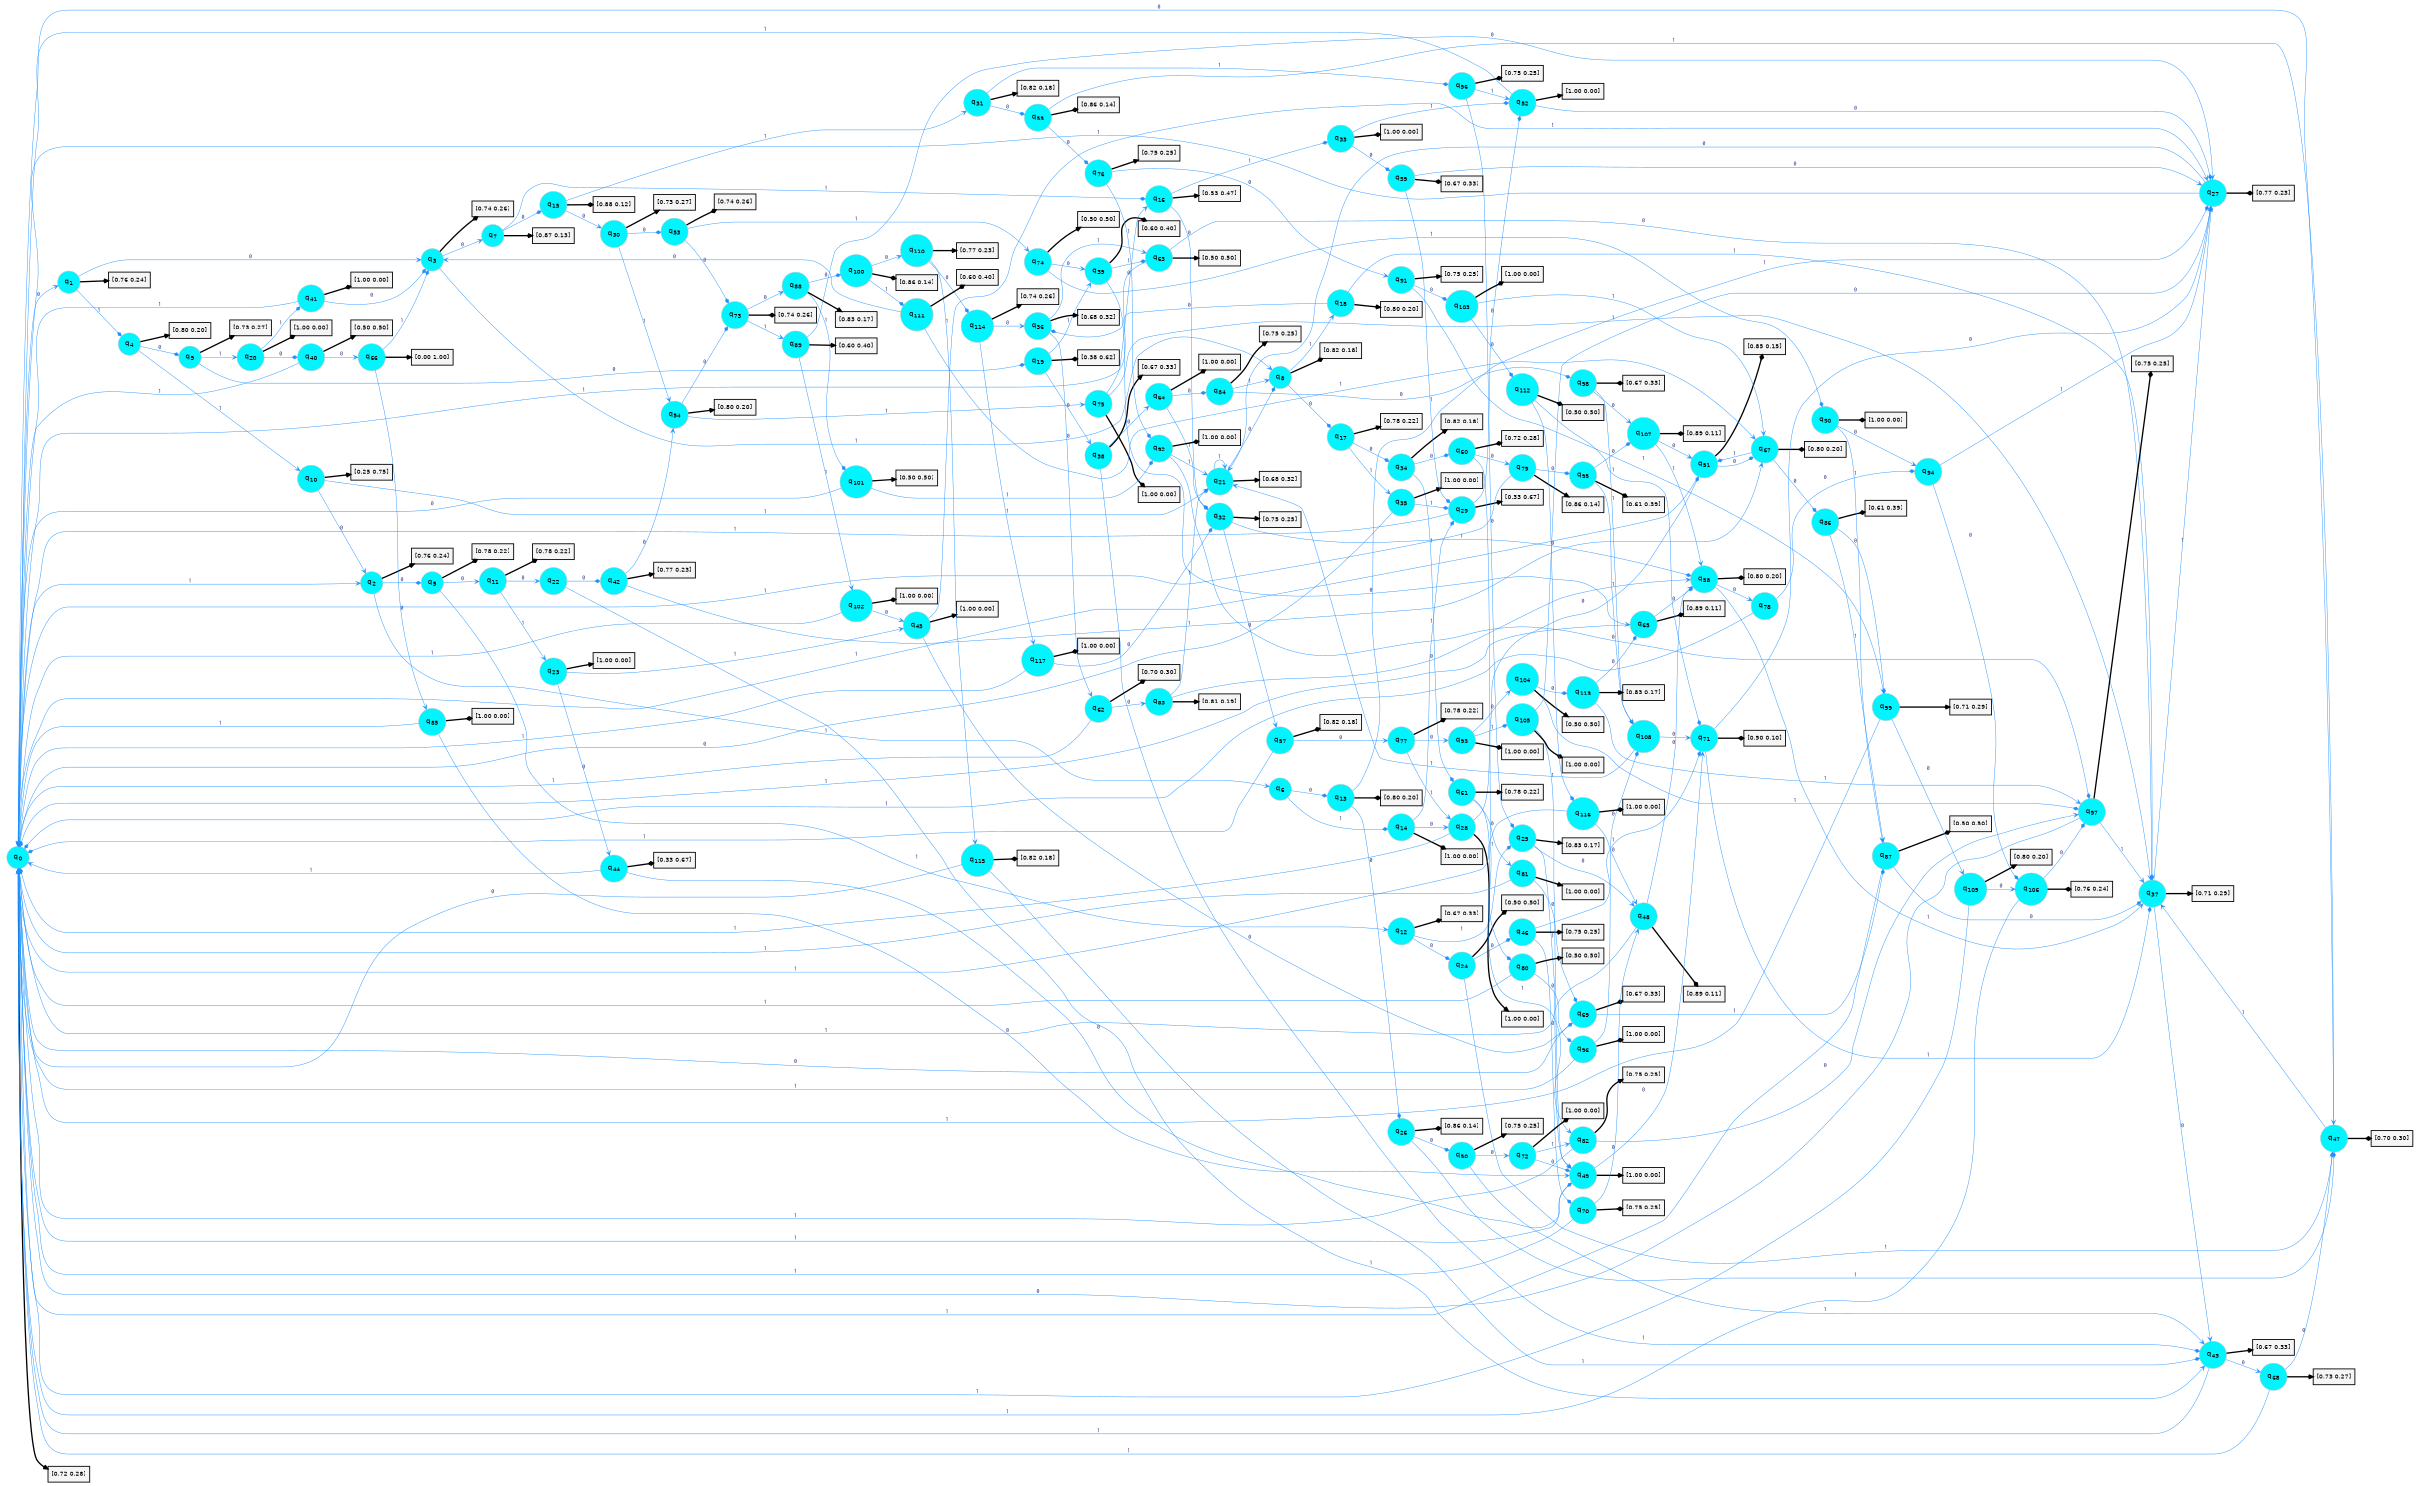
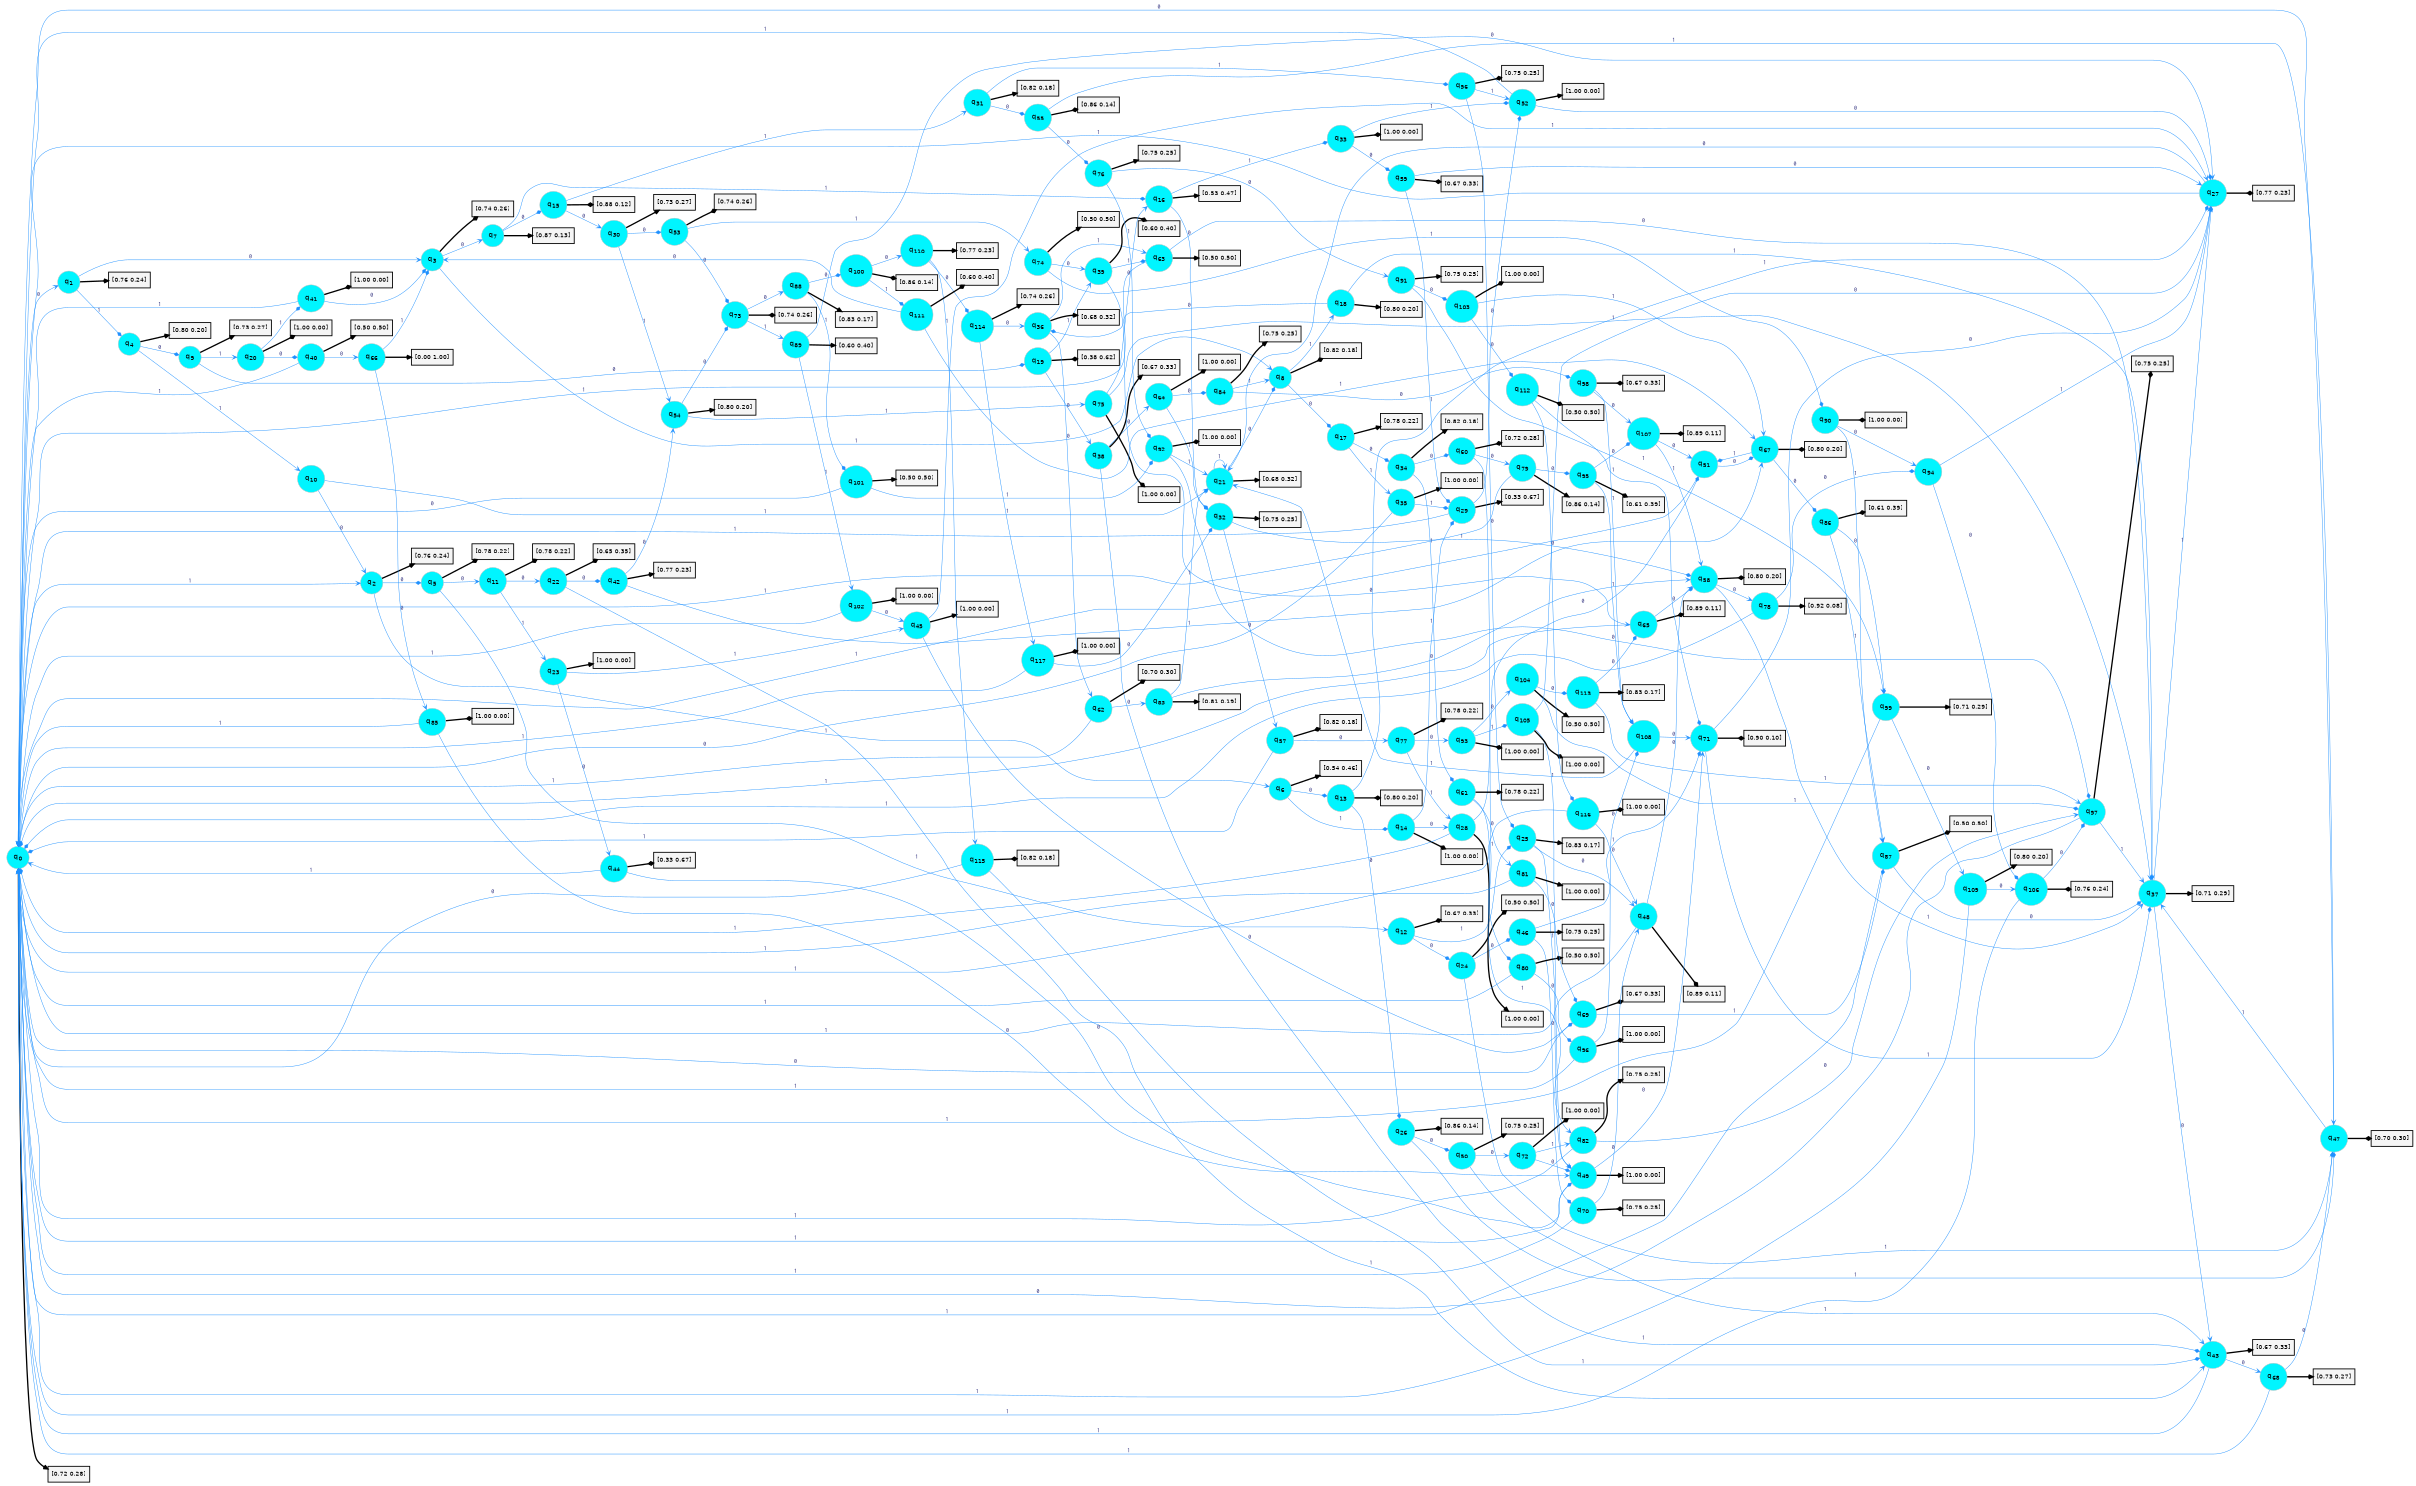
node "[0.85 0.15]": removed
node "[0.25 0.75]": removed
node "[0.65 0.35]": added
node "[0.92 0.08]": added
node "[0.54 0.46]": added
